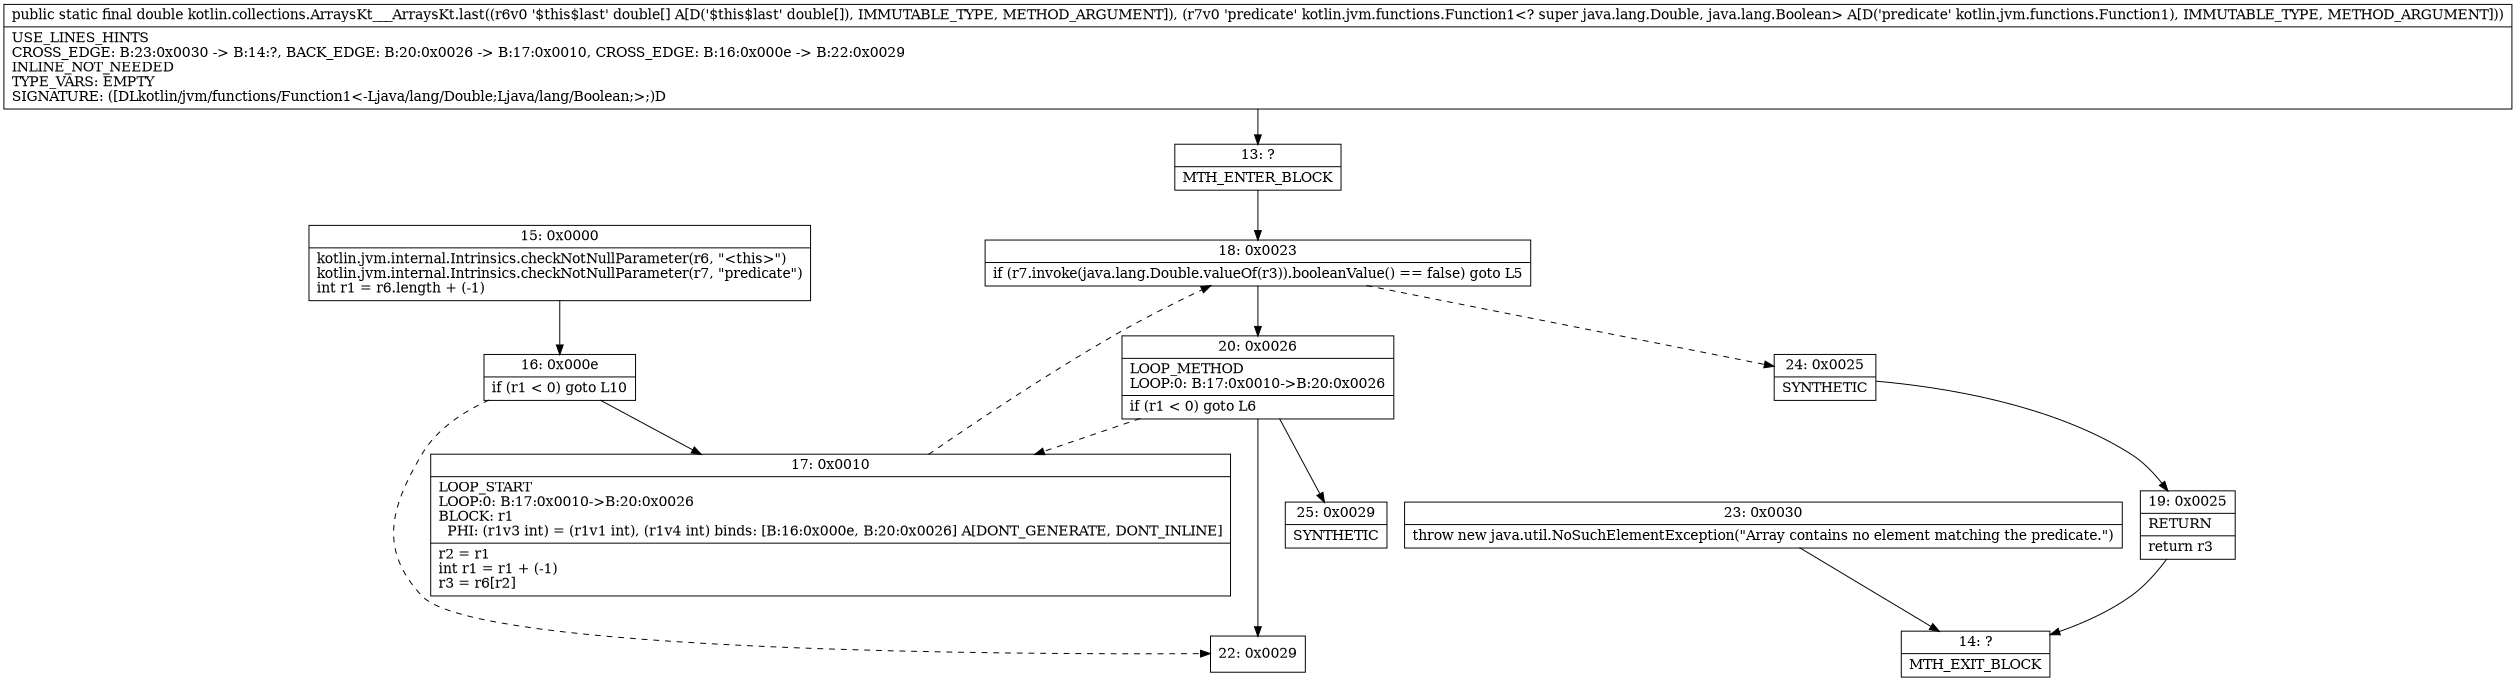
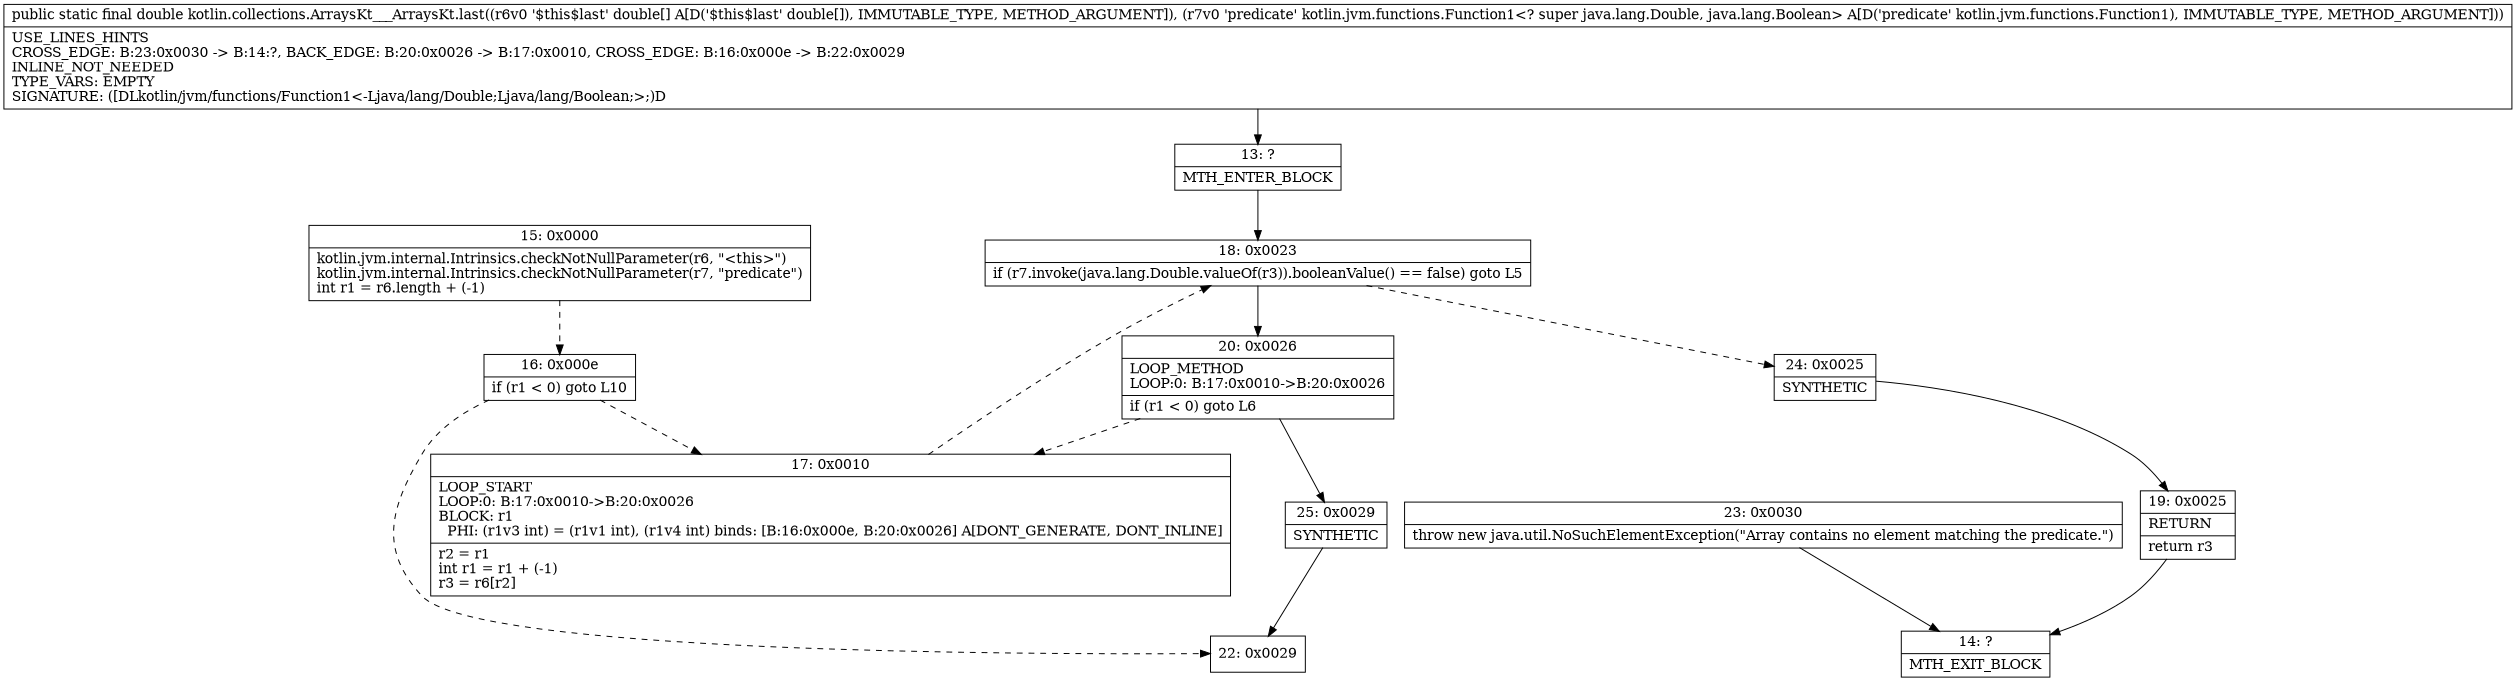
edge "15: 0x0000" -> "16: 0x000e": style solid -> dashed
edge "16: 0x000e" -> "17: 0x0010": style solid -> dashed
edge "20: 0x0026" -> "22: 0x0029": now "25: 0x0029" -> "22: 0x0029"
